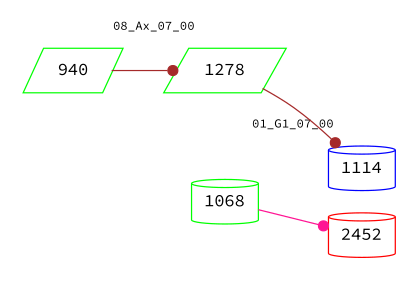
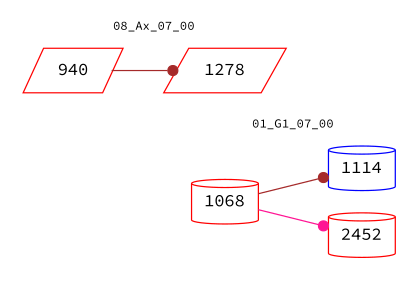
node "940": color green -> red
node "1278": color green -> red
edge "1278" -> "1114": now "1068" -> "1114"
node "1068": color green -> red
